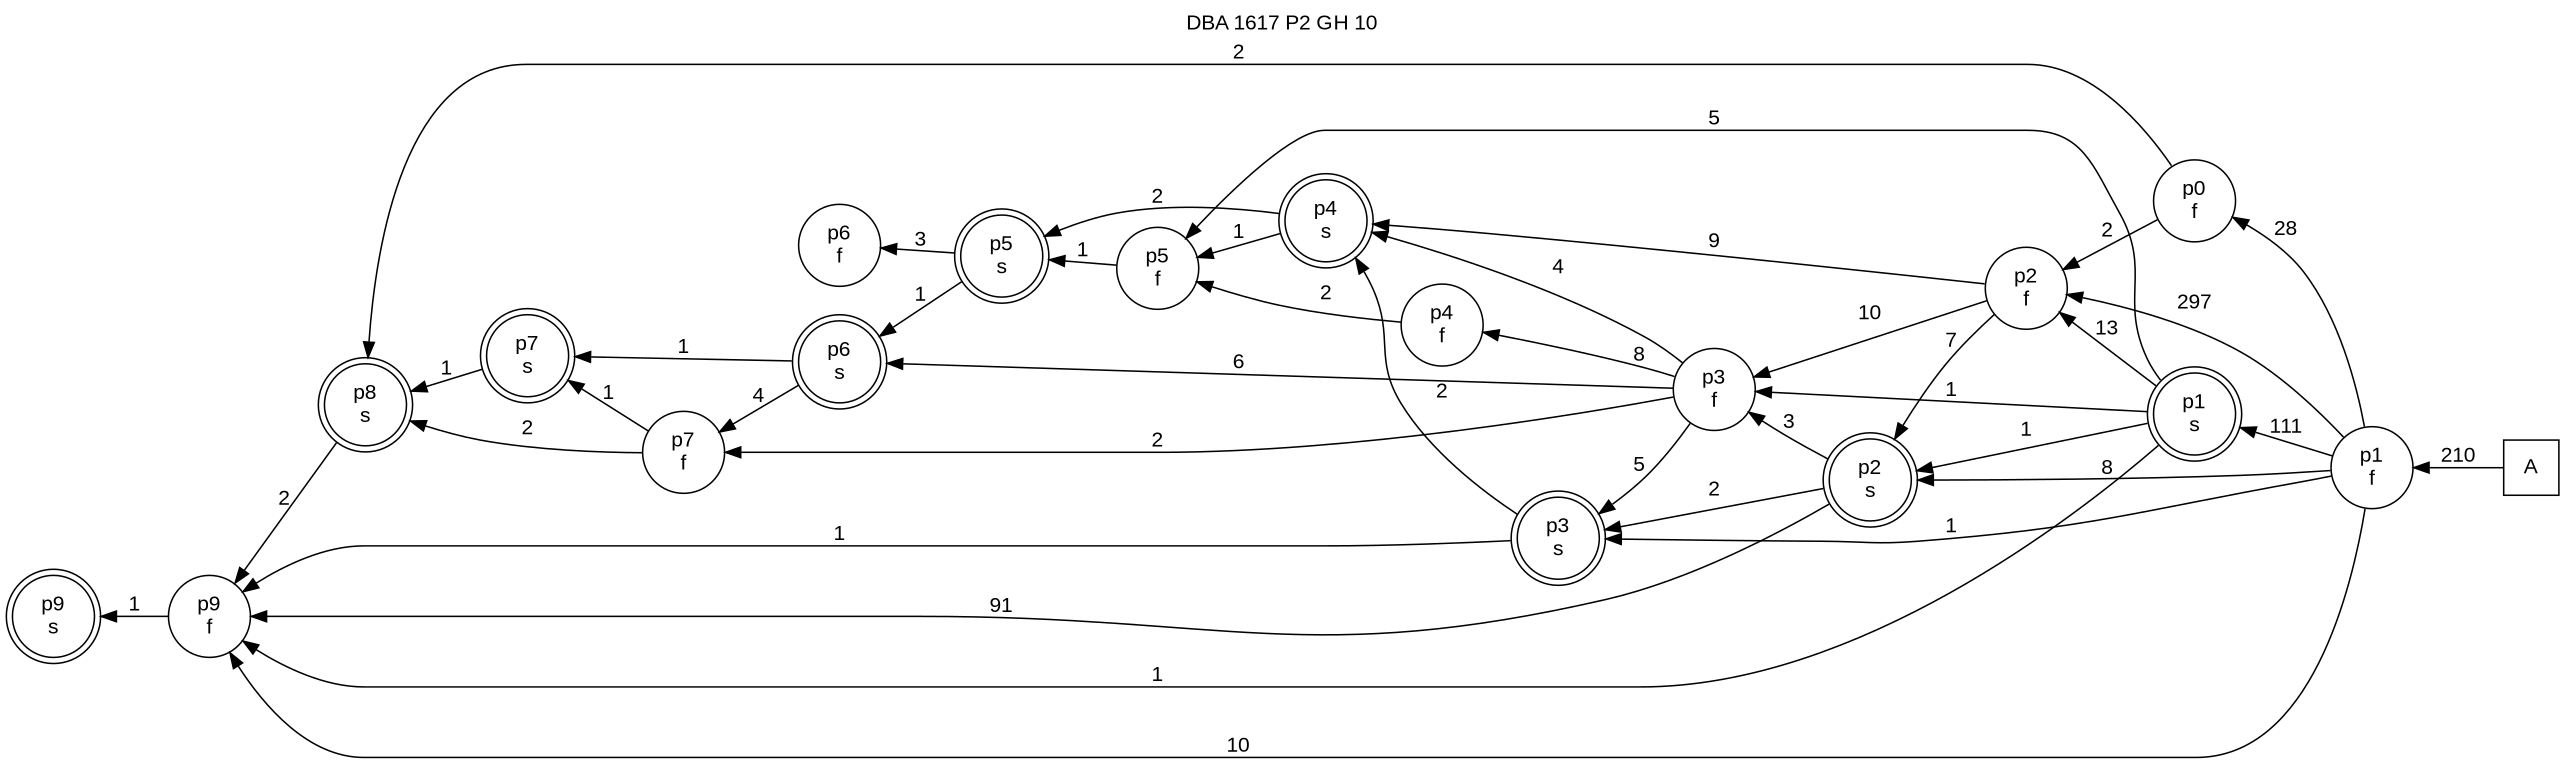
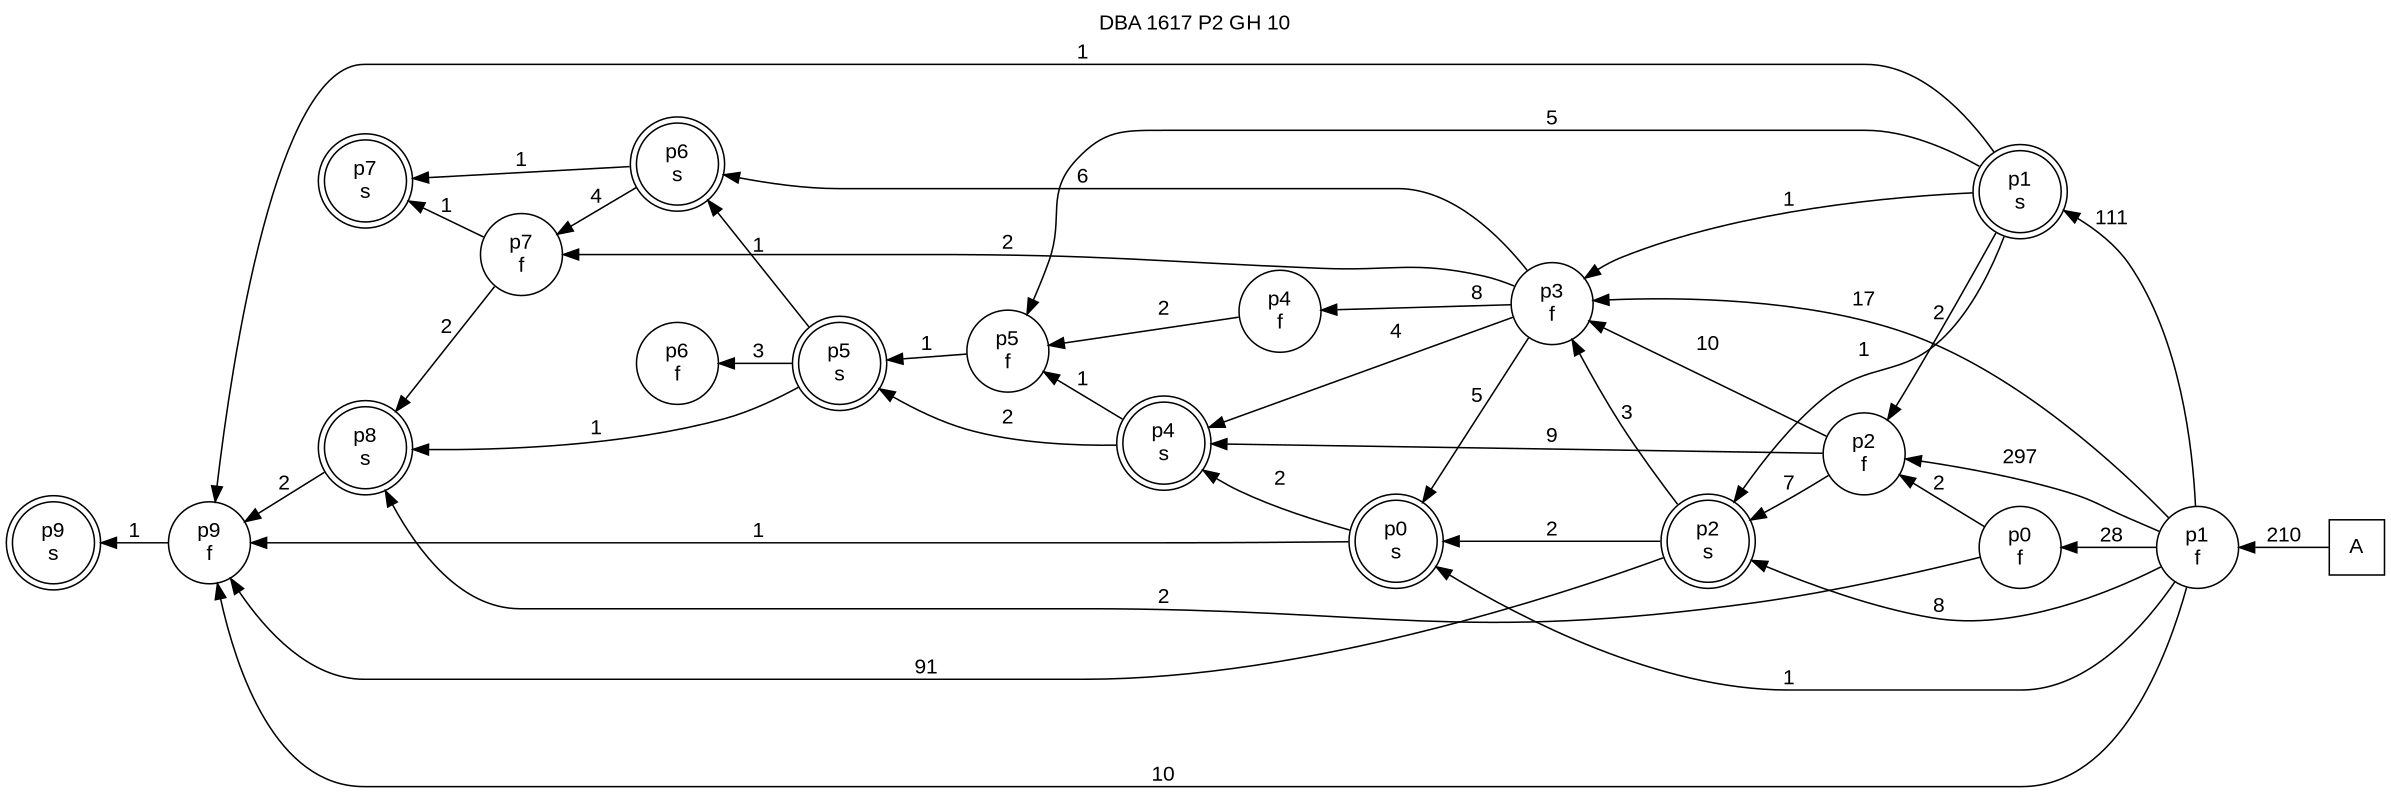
edge "p1 s" -> "p2 f": label "13" -> "2"
edge "p1 f" -> "p3 f": added, label "17"
edge "p7 s" -> "p8 s": now "p5 s" -> "p8 s"
node "p3 s": label "p3 s" -> "p0 s"
